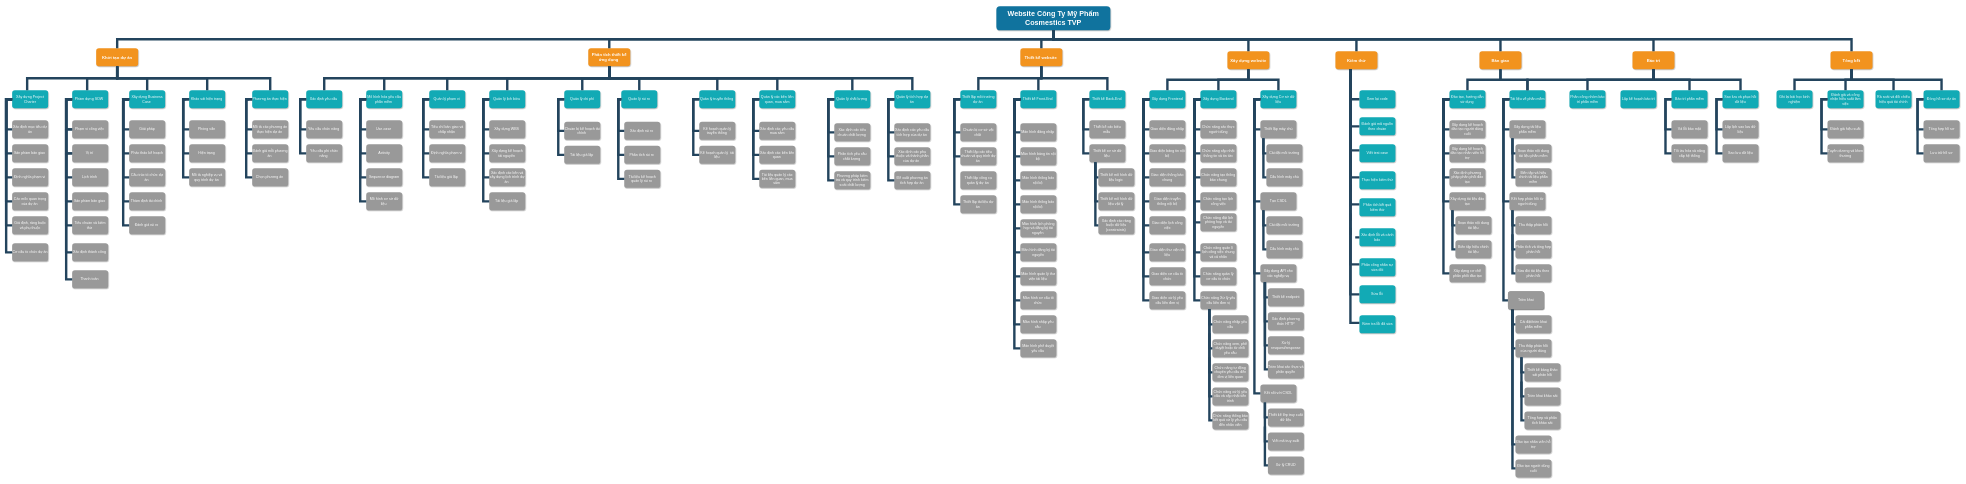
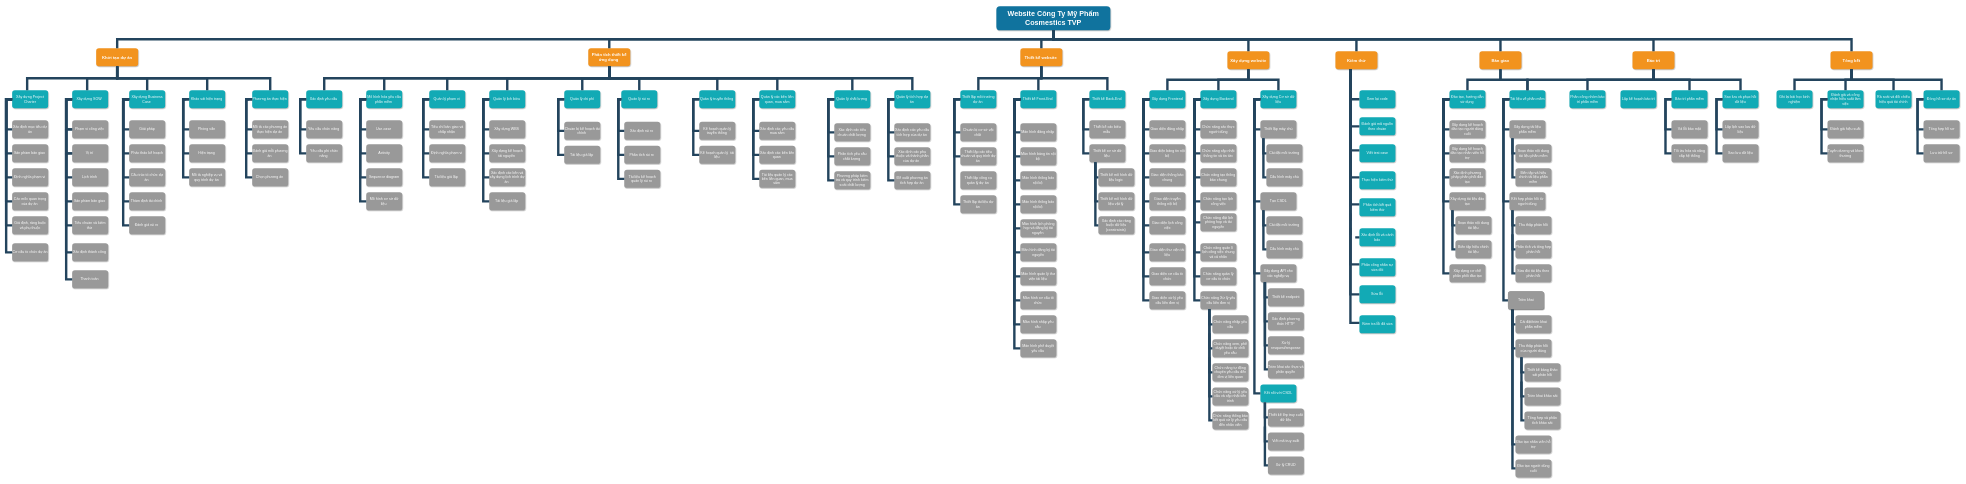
node "Phẩm dựng SOW": label "Phẩm dựng SOW" -> "Xây dựng SOW"
node "Kết nối với CSDL": fillcolor #999999 -> #12aab5
